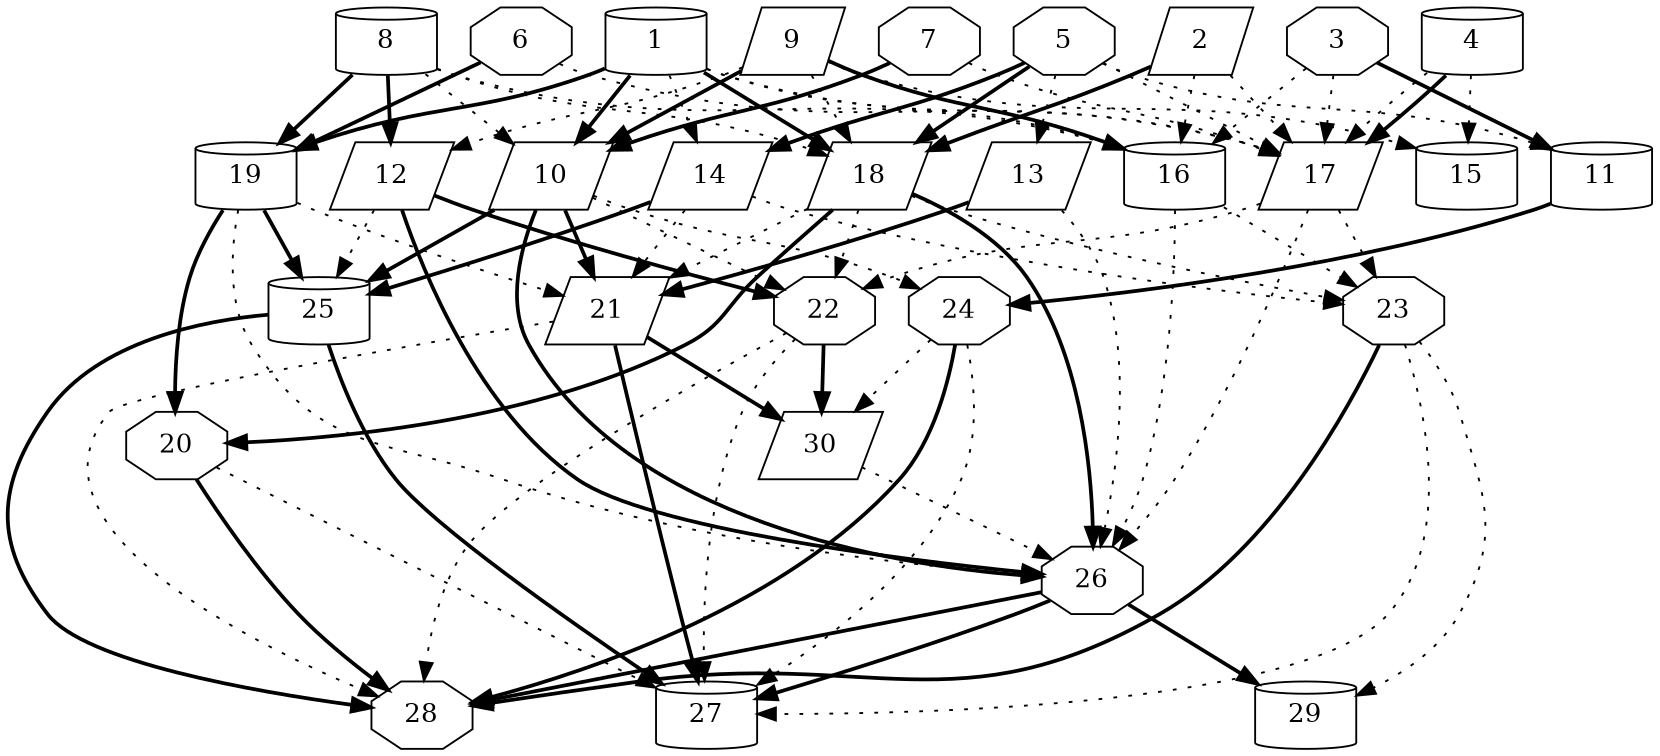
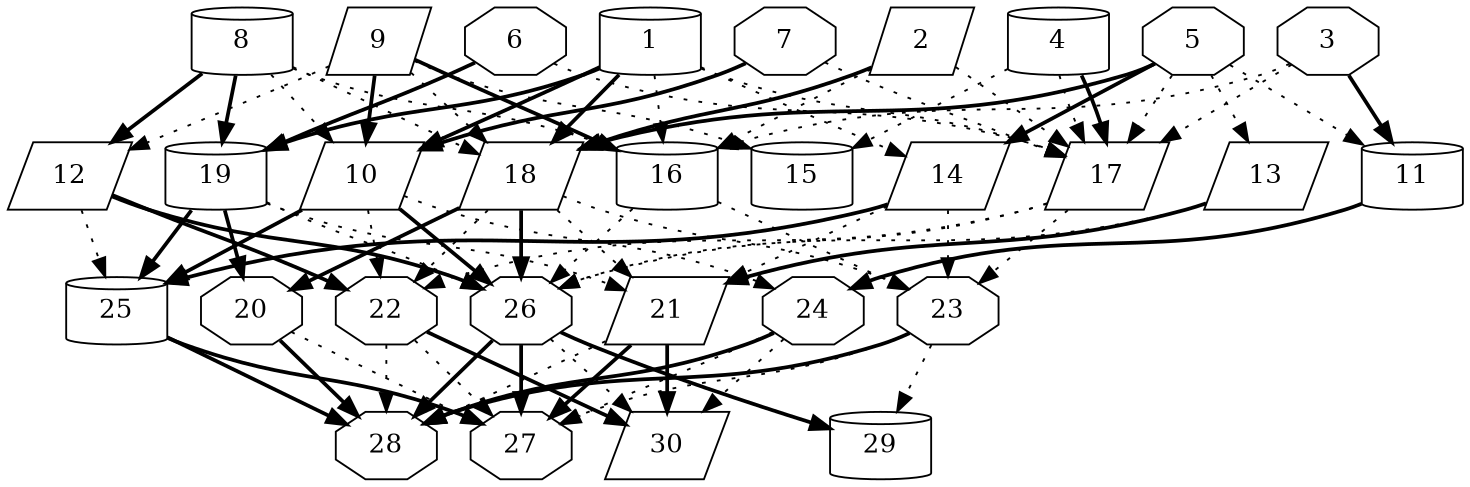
edge "10" -> "21": removed
edge "30" -> "26": reversed
node "27": shape cylinder -> octagon
